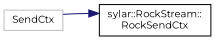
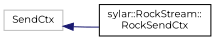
edge "SendCtx" -> "sylar::RockStream:: RockSendCtx": reversed
